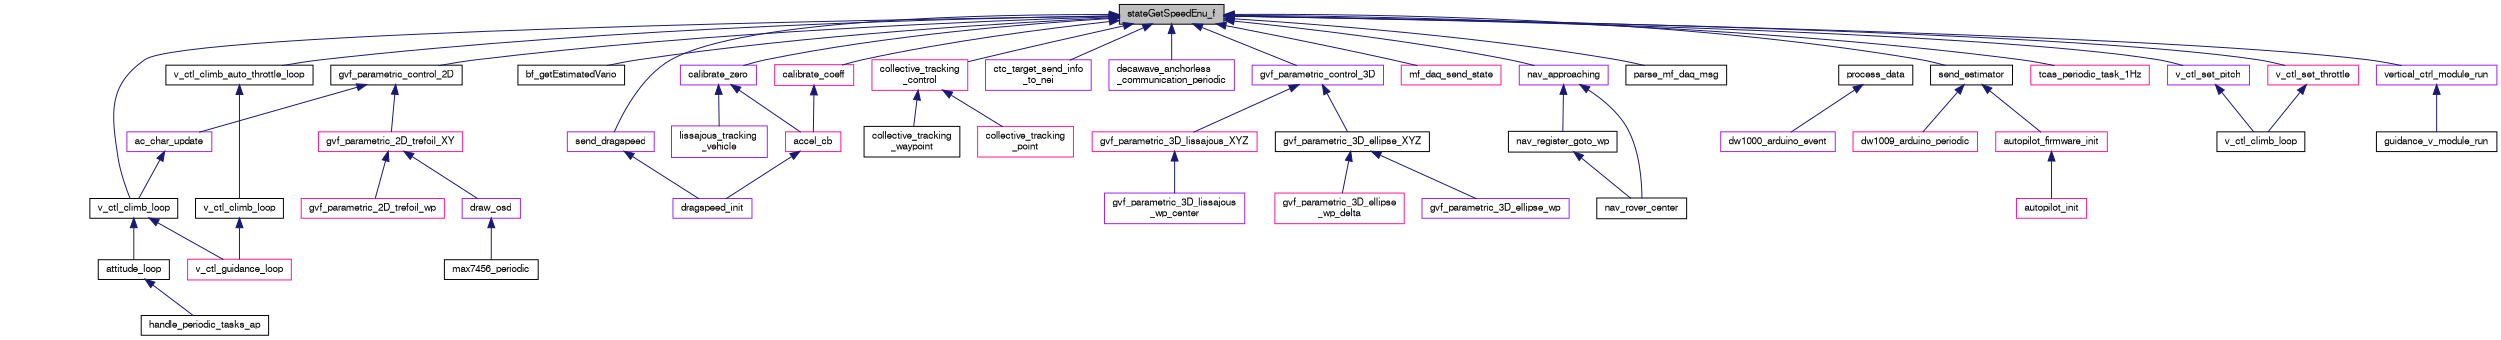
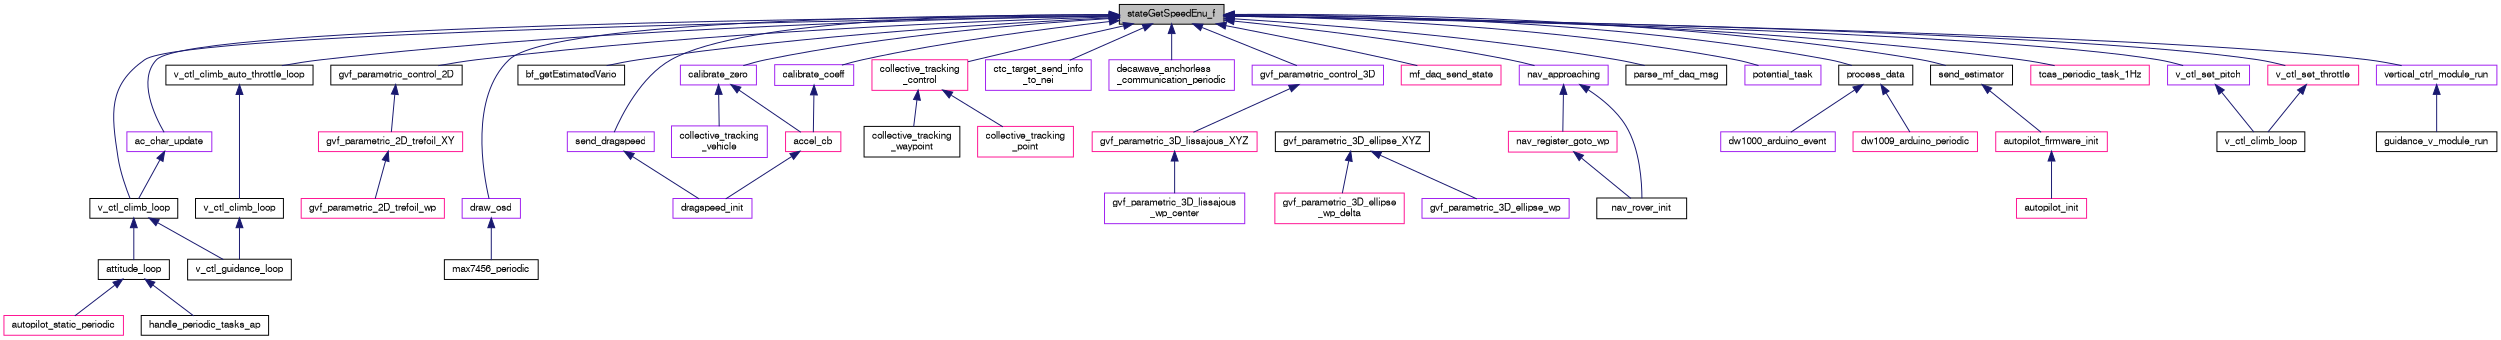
edge "process_data" -> "stateGetSpeedEnu_f": added
node "calibrate_coeff": color deeppink -> purple
node "potential_task": added
edge "ac_char_update" -> "gvf_parametric_control_2D": now "ac_char_update" -> "stateGetSpeedEnu_f"
edge "dw1009_arduino_periodic" -> "send_estimator": now "dw1009_arduino_periodic" -> "process_data"
edge "gvf_parametric_3D_ellipse_XYZ" -> "gvf_parametric_control_3D": removed
node "lissajous_tracking _vehicle": label "lissajous_tracking _vehicle" -> "collective_tracking _vehicle"
node "nav_register_goto_wp": color black -> deeppink
edge "draw_osd" -> "gvf_parametric_2D_trefoil_XY": now "draw_osd" -> "stateGetSpeedEnu_f"
node "nav_rover_center": label "nav_rover_center" -> "nav_rover_init"
node "v_ctl_guidance_loop": color deeppink -> black
node "autopilot_static_periodic": added
